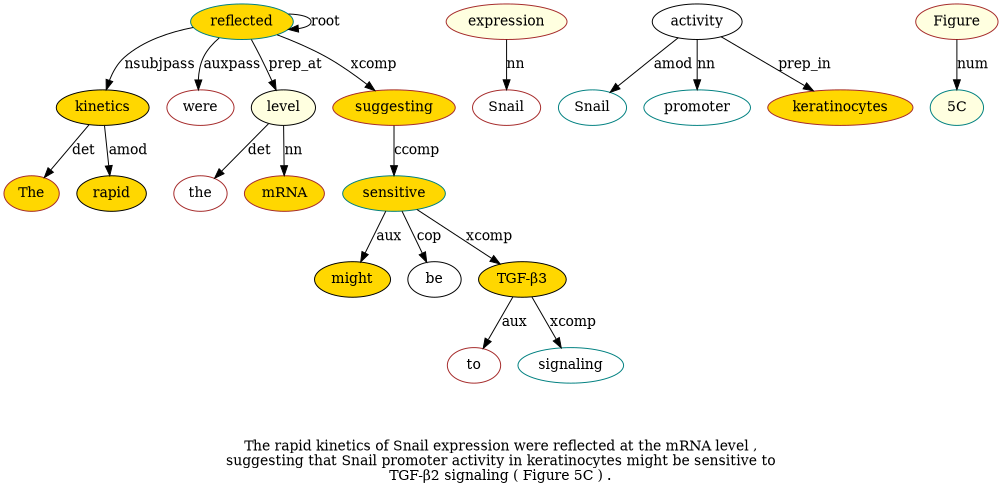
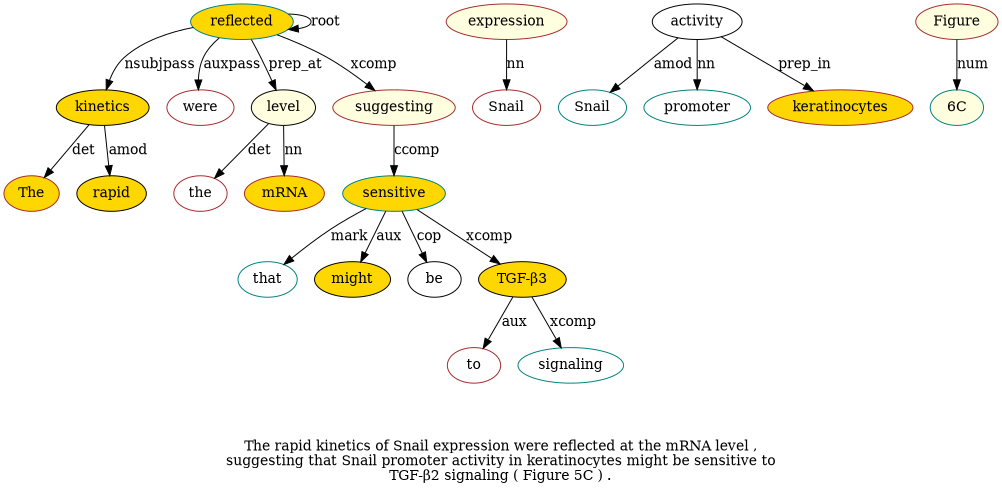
node "suggesting": fillcolor gold -> lightyellow
node "5C": label "5C" -> "6C"
node "that": added
